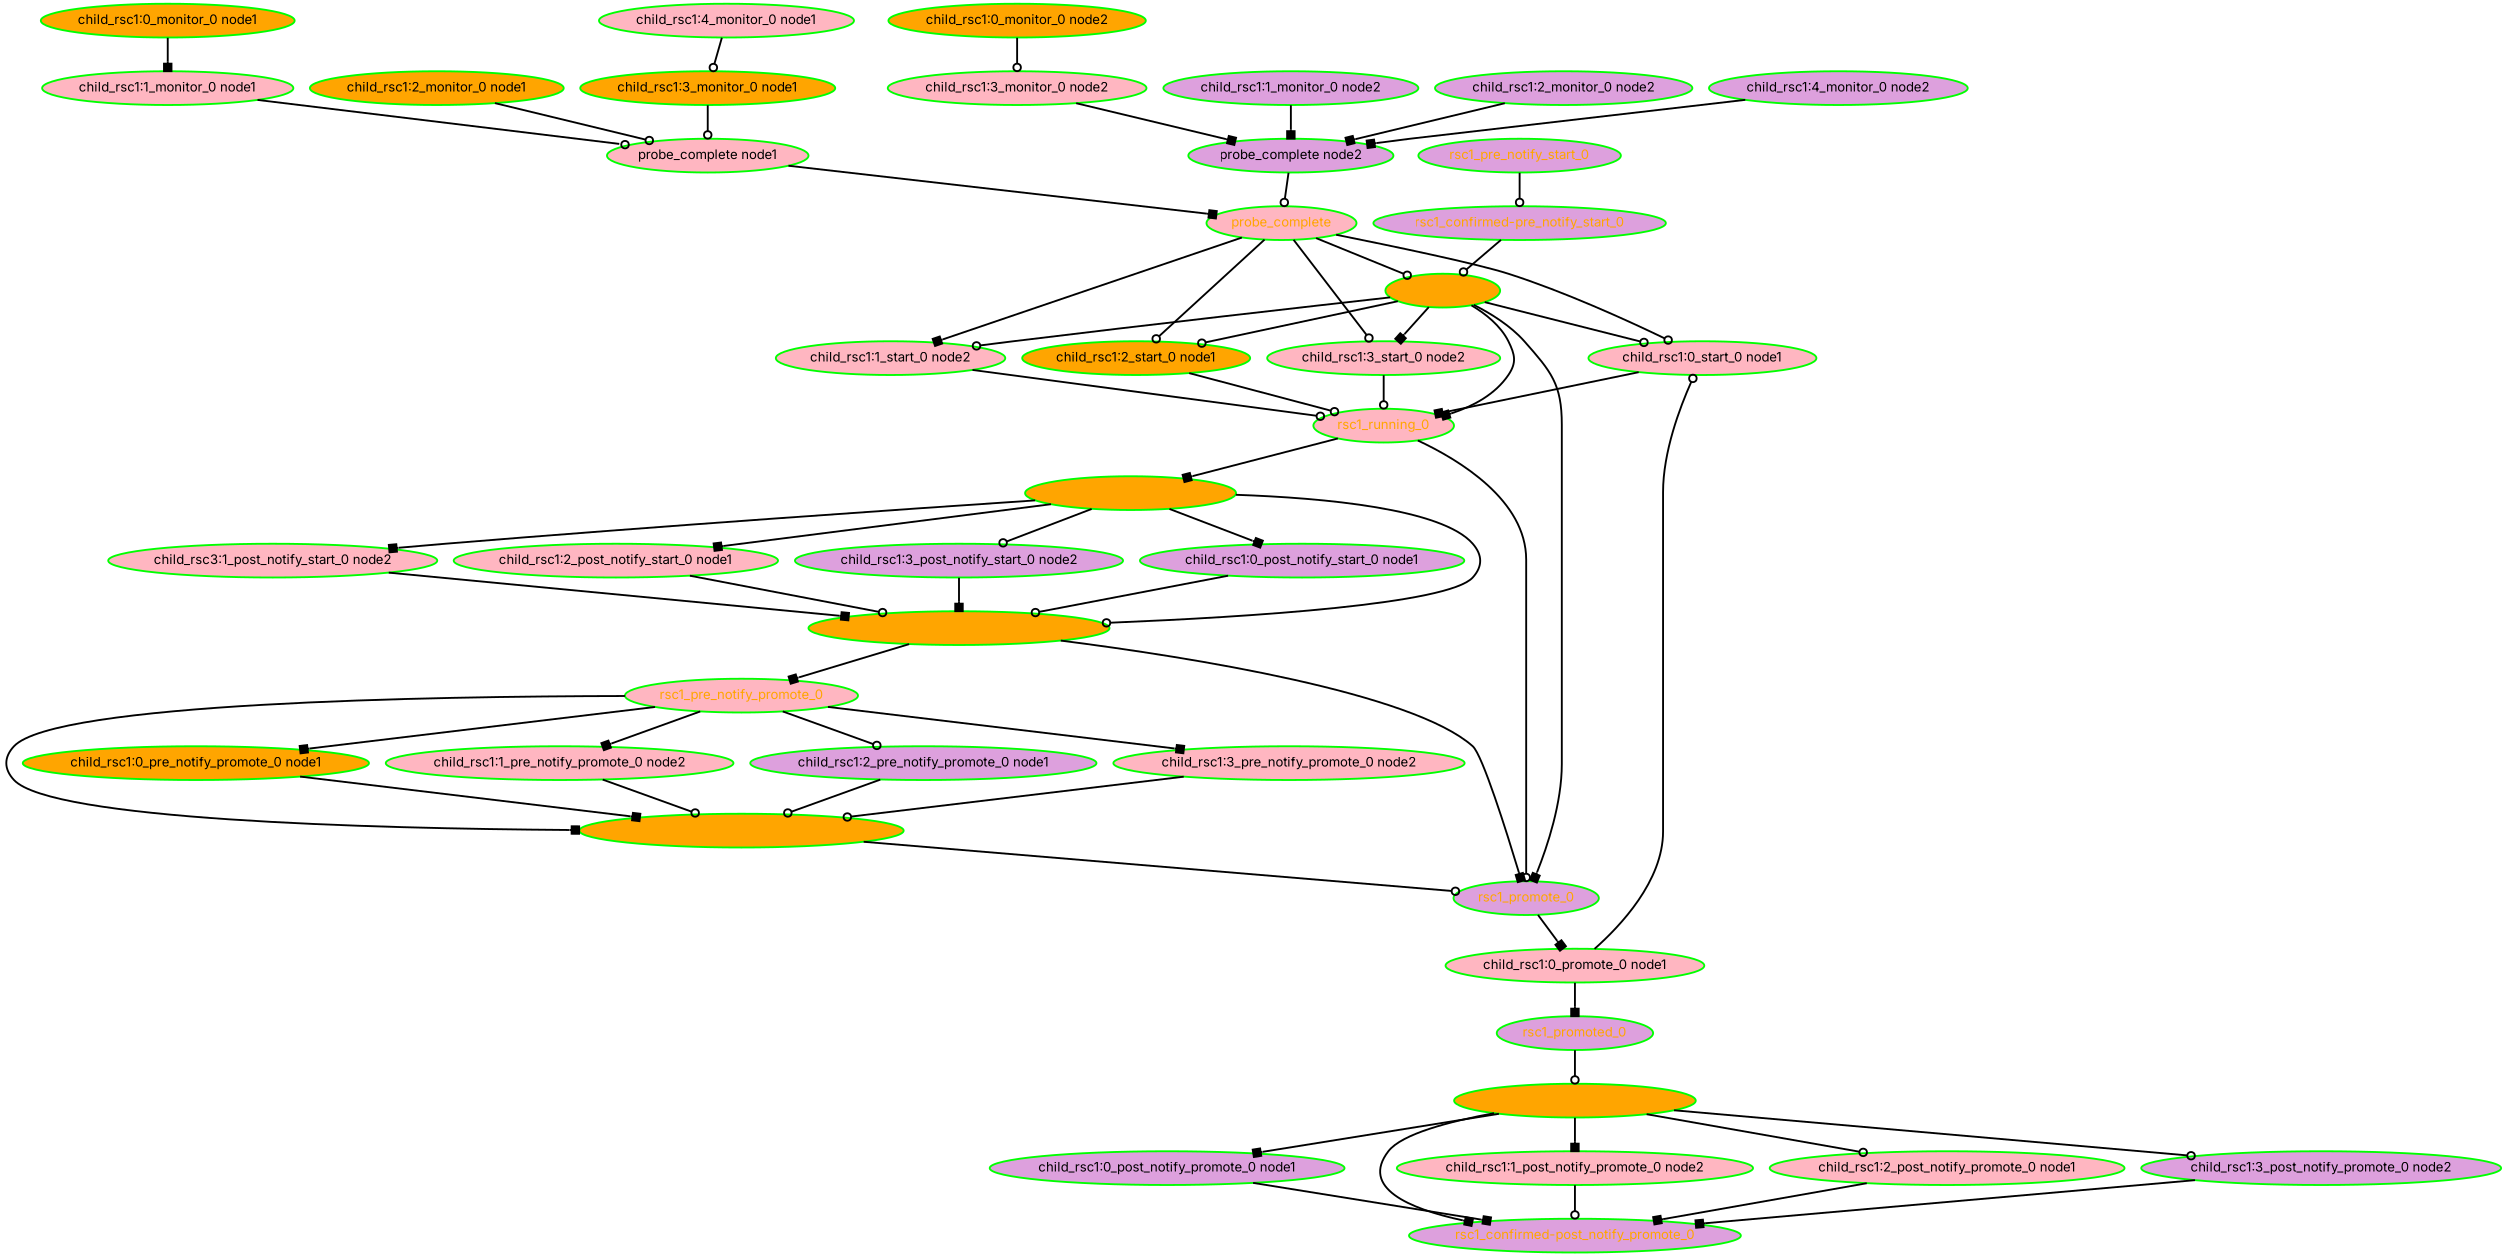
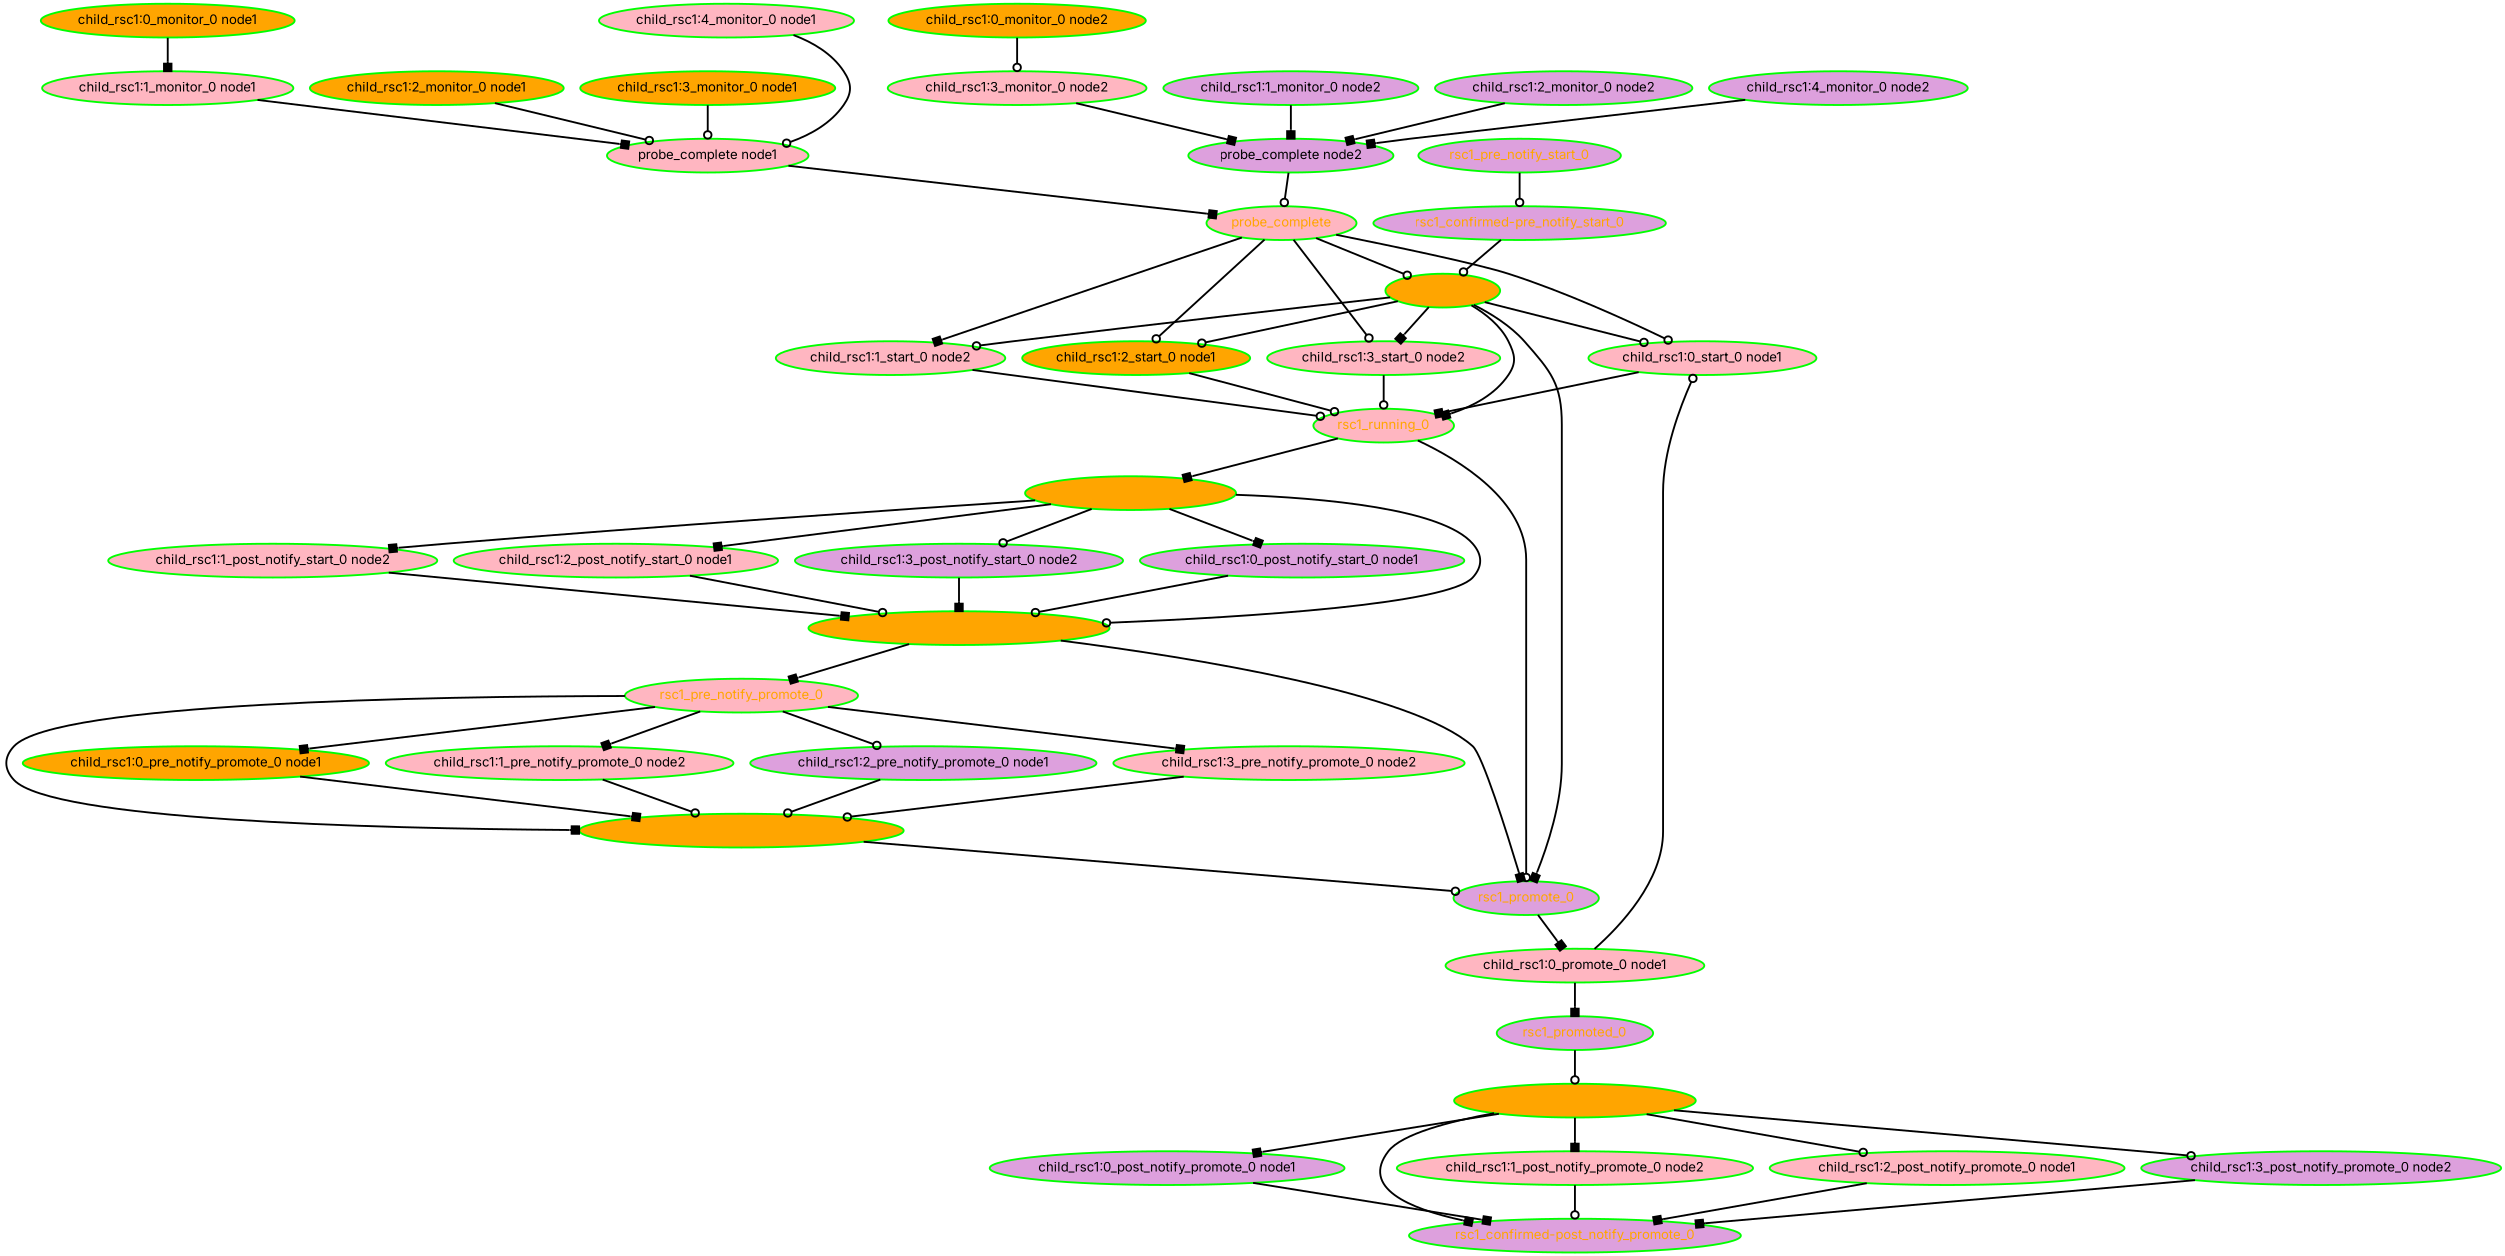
edge "child_rsc1:4_monitor_0 node1" -> "child_rsc1:3_monitor_0 node1": now "child_rsc1:4_monitor_0 node1" -> "probe_complete node1"
edge "child_rsc1:1_monitor_0 node1" -> "probe_complete node1": arrowhead odot -> box
node "child_rsc3:1_post_notify_start_0 node2": label "child_rsc3:1_post_notify_start_0 node2" -> "child_rsc1:1_post_notify_start_0 node2"
